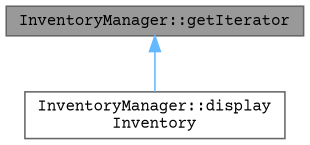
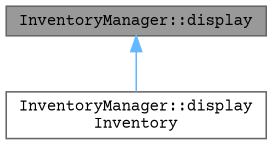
node "InventoryManager::getIterator": label "InventoryManager::getIterator" -> "InventoryManager::display"
